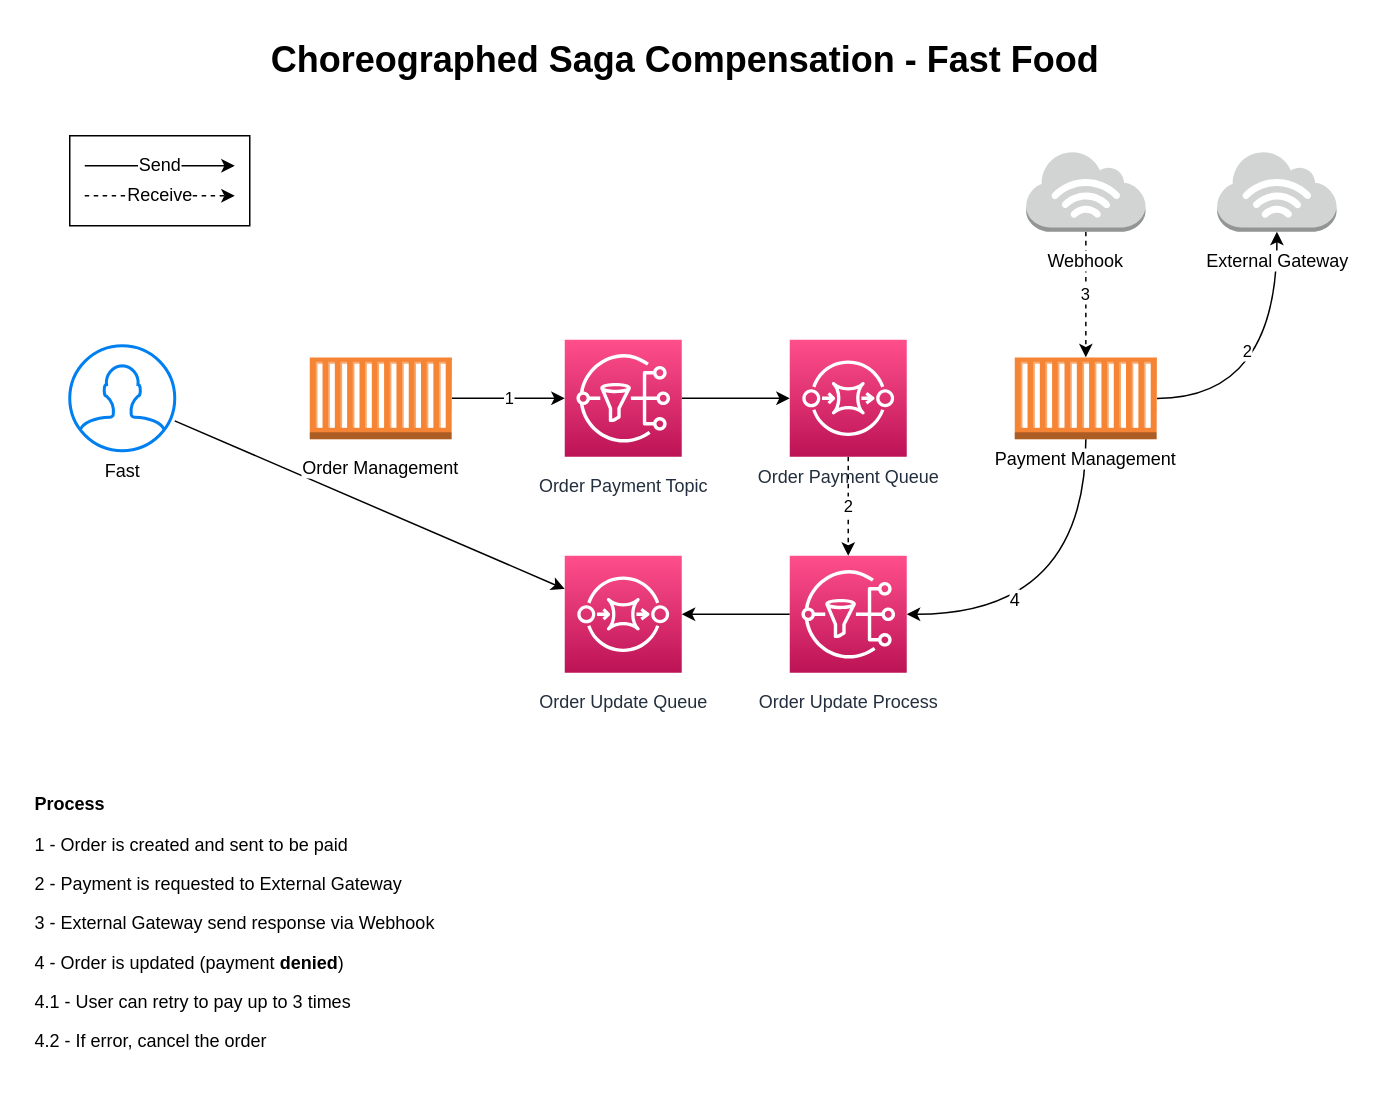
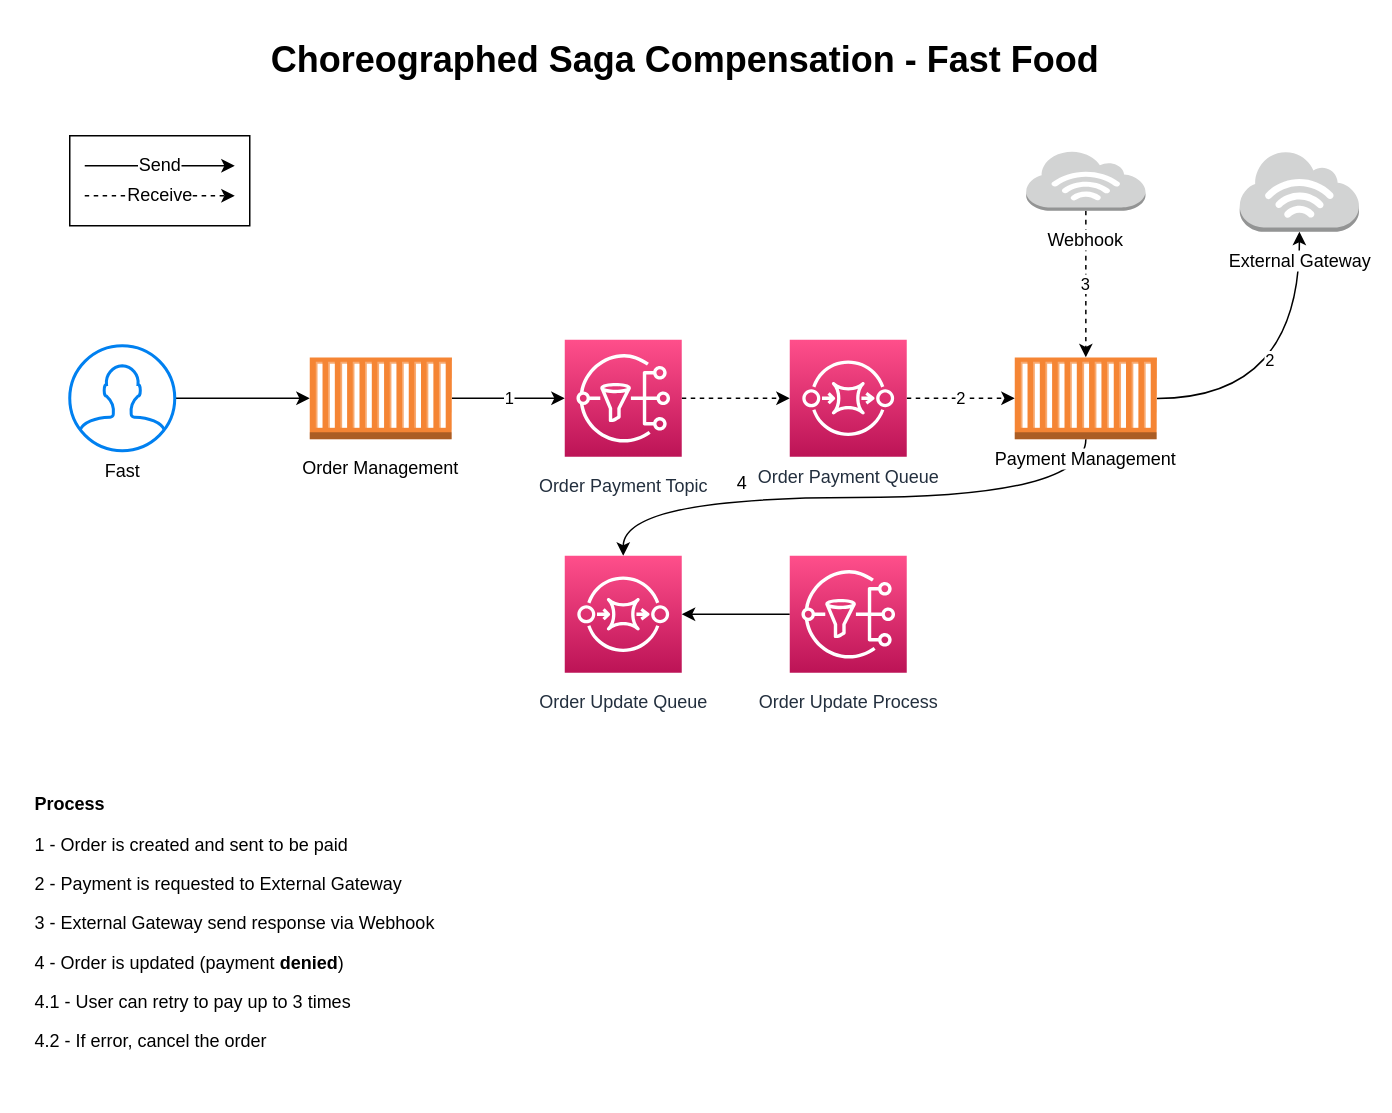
node "Webhook": size 119x81 -> 119x60
node "External Gateway": moved (1277, 191) -> (1299, 191)
edge "Order Payment Topic" -> "Order Payment Queue": style solid -> dashed
edge "Order Payment Queue" -> "Order Update Process": now "Order Payment Queue" -> "Payment Management"
edge "Fast" -> "Order Update Queue": now "Fast" -> "Order Management"
edge "Payment Management" -> "Order Update Process": now "Payment Management" -> "Order Update Queue"
